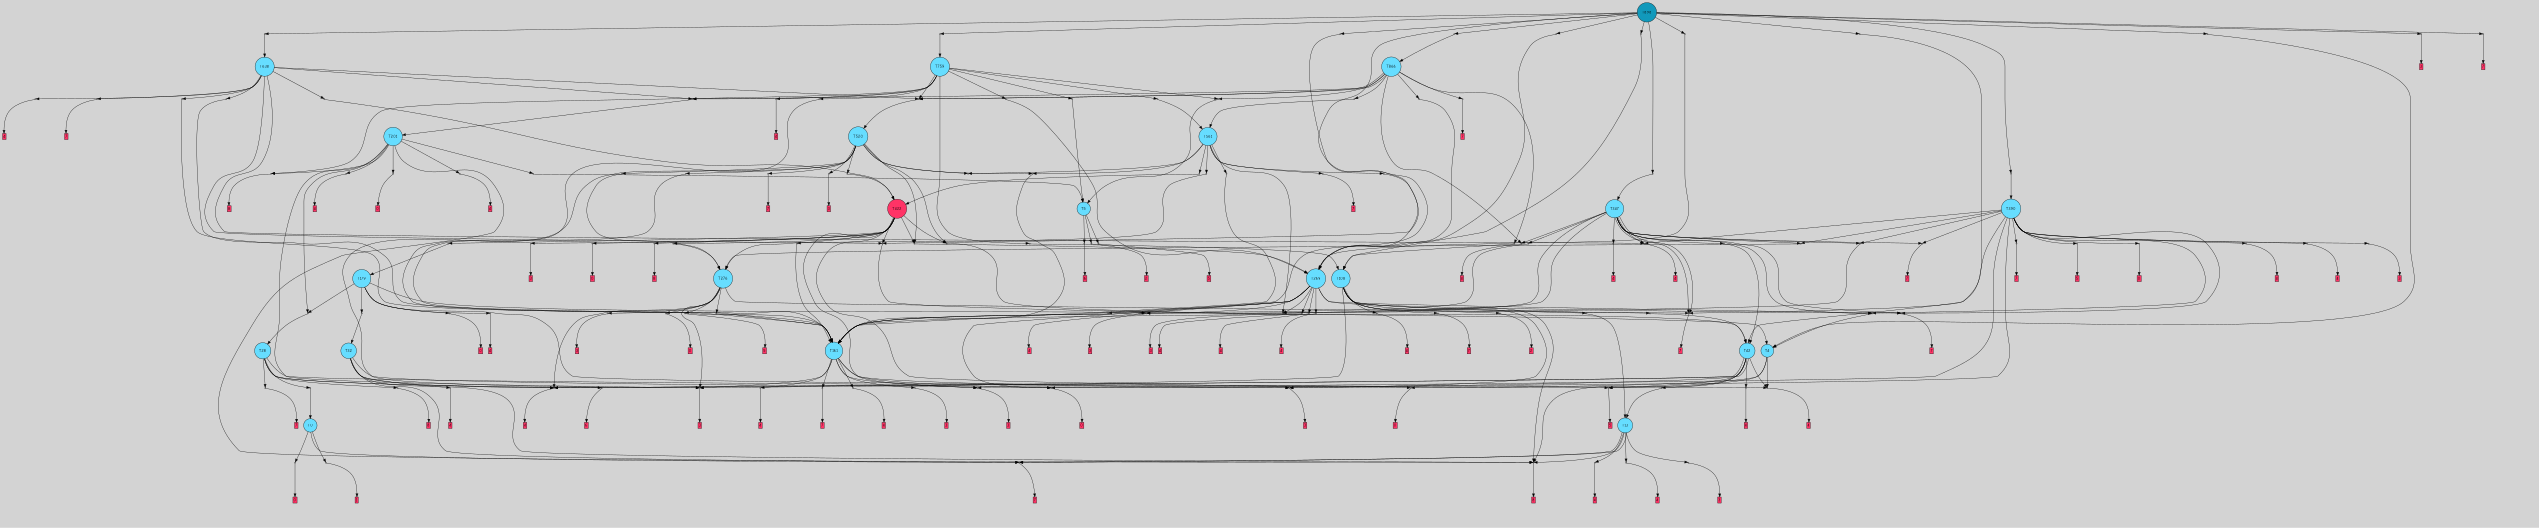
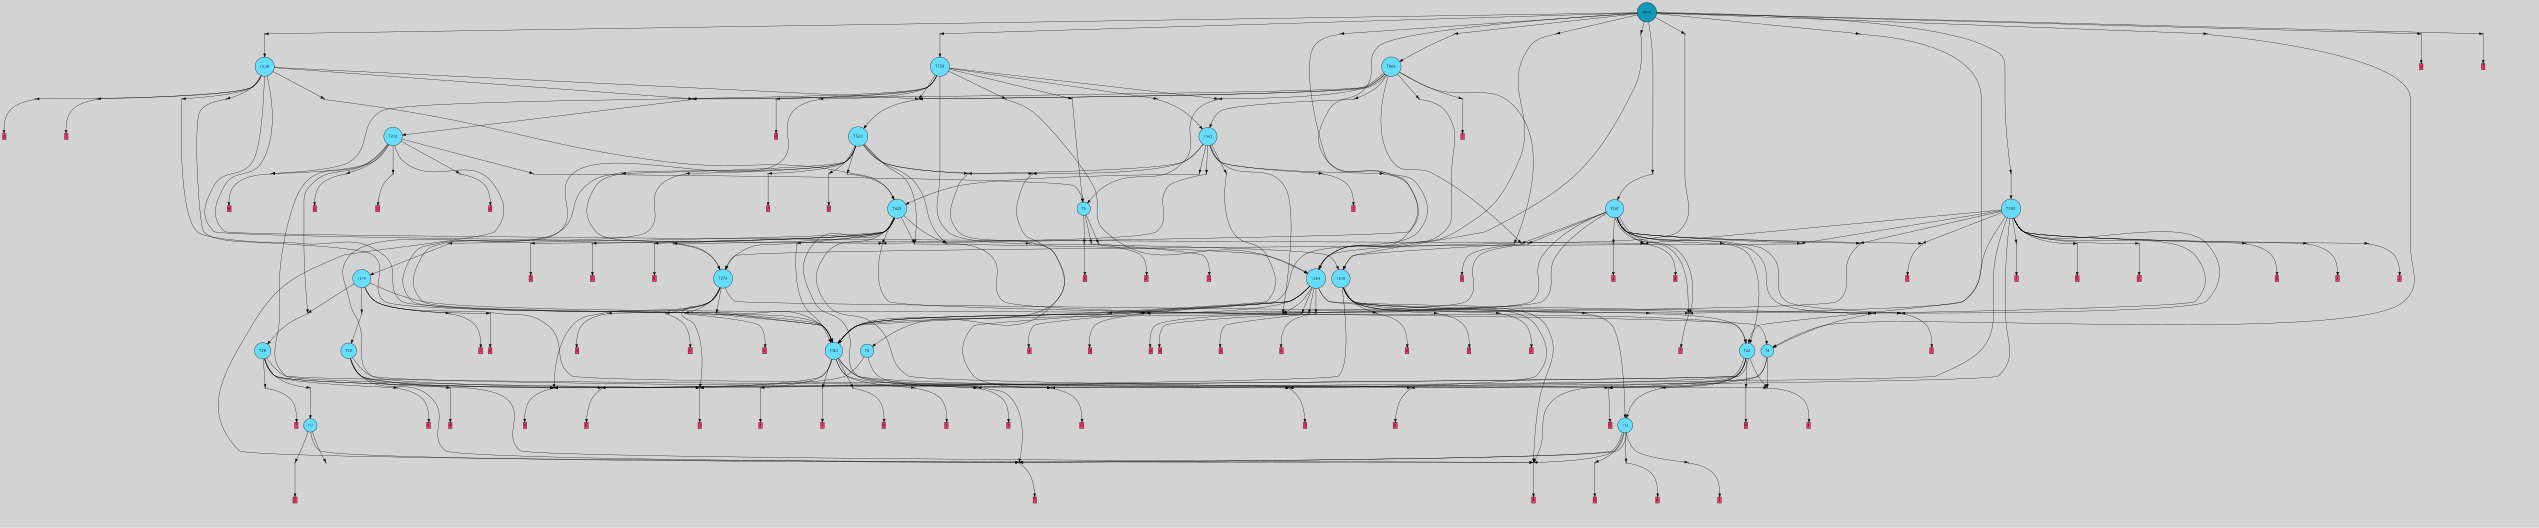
node "T422": fillcolor #ff3366 -> #66ddff
node "T6": added
node "1": removed
